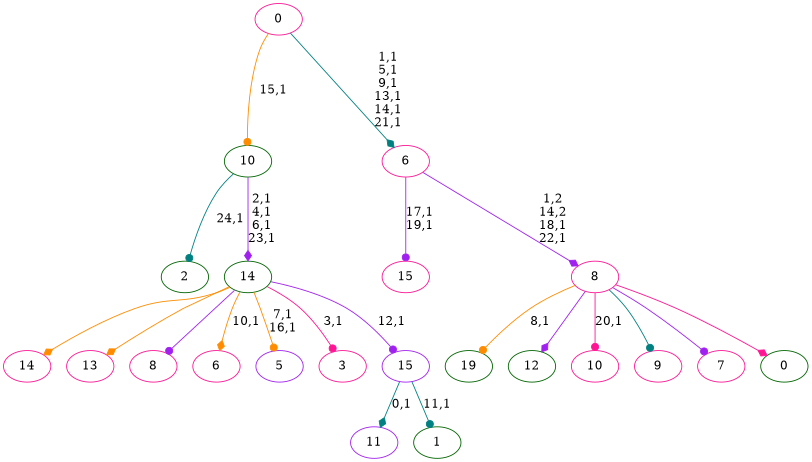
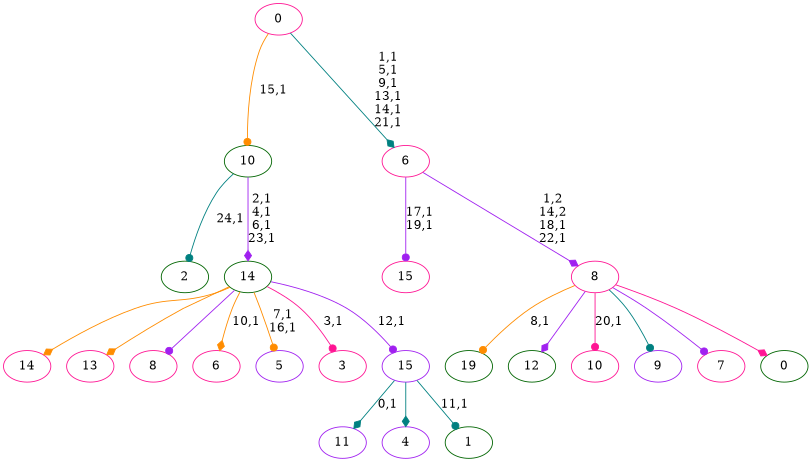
node "9": color deeppink -> purple
node "4": added
